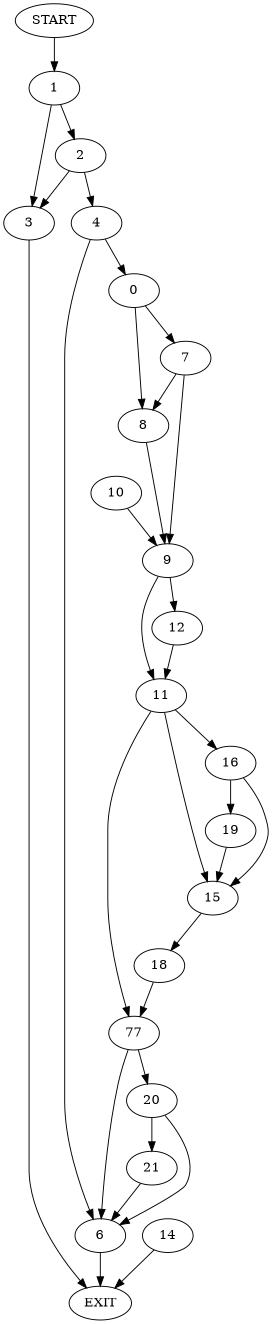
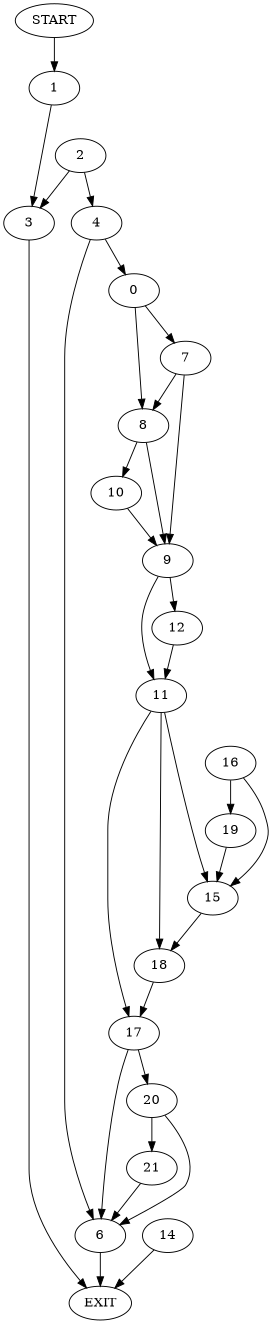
edge "1" -> "2": removed
edge "8" -> "10": added
edge "11" -> "16": now "11" -> "18"
node "77": label "77" -> "17"
